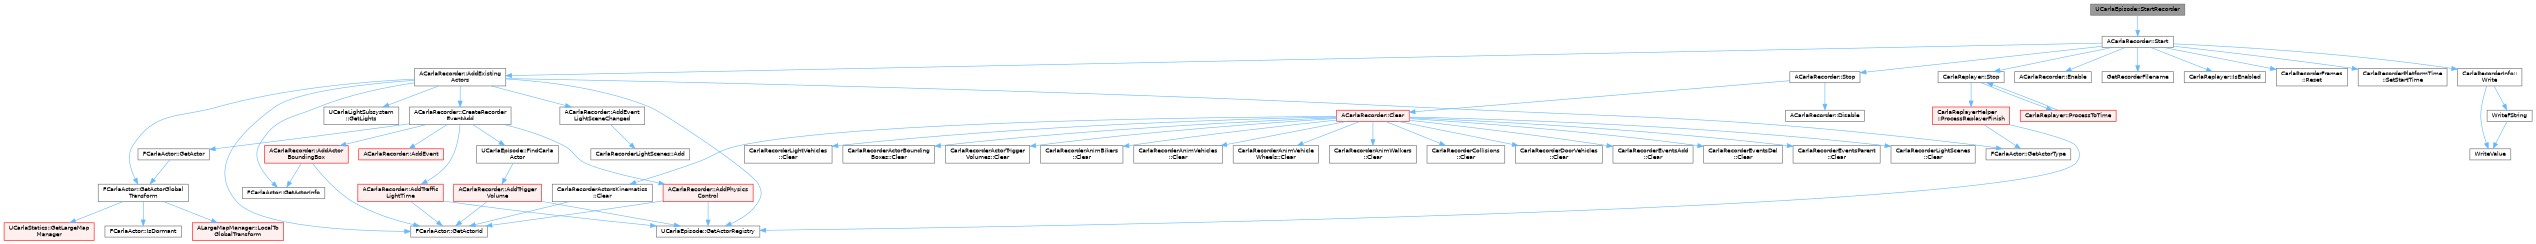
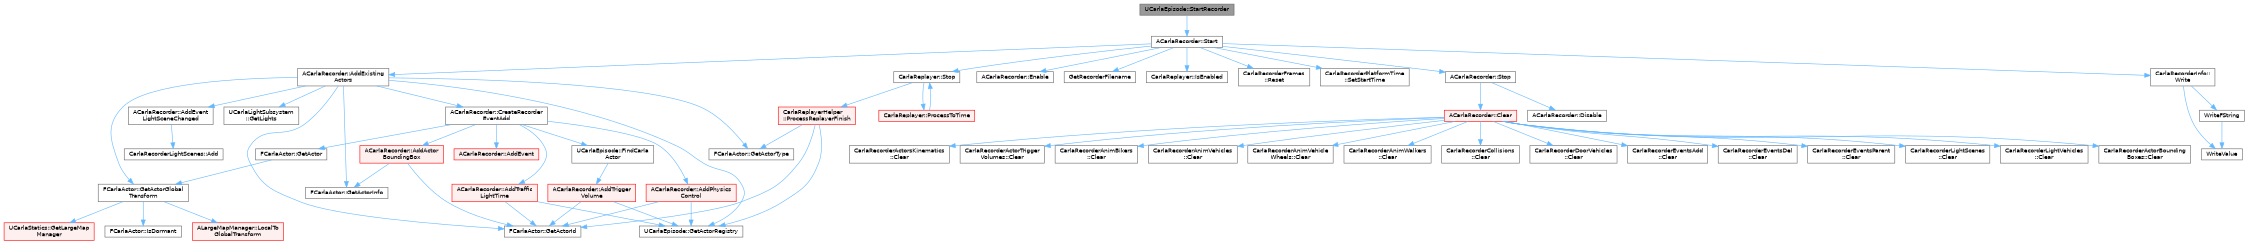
edge "CarlaRecorderActorsKinematics ::Clear" -> "FCarlaActor::GetActorId": now "CarlaReplayerHelper ::ProcessReplayerFinish" -> "FCarlaActor::GetActorId"
